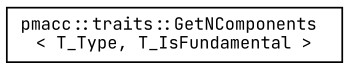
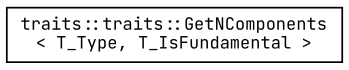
node "pmacc::traits::GetNComponents < T_Type, T_IsFundamental >": label "pmacc::traits::GetNComponents < T_Type, T_IsFundamental >" -> "traits::traits::GetNComponents < T_Type, T_IsFundamental >"
